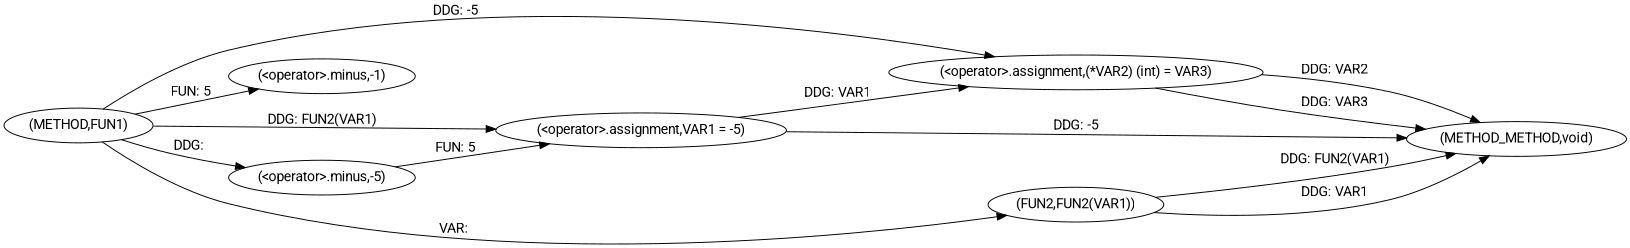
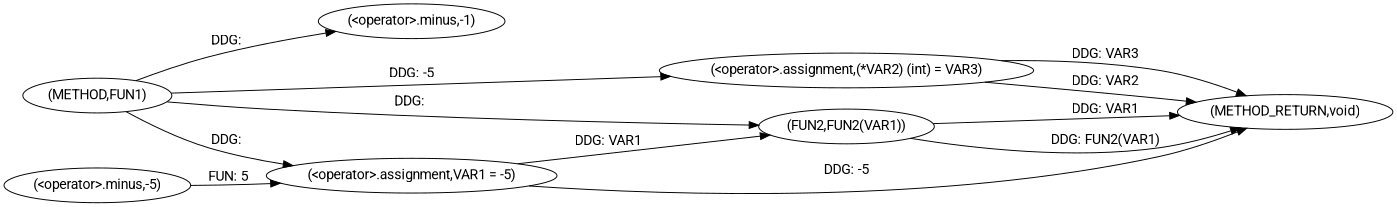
edge "(METHOD,FUN1)" -> "(<operator>.minus,-1)": label "FUN: 5" -> "DDG: "
edge "(<operator>.assignment,VAR1 = -5)" -> "(<operator>.assignment,(*VAR2) (int) = VAR3)": now "(<operator>.assignment,VAR1 = -5)" -> "(FUN2,FUN2(VAR1))"
edge "(METHOD,FUN1)" -> "(<operator>.assignment,VAR1 = -5)": label "DDG: FUN2(VAR1)" -> "DDG: "
node "(METHOD_METHOD,void)": label "(METHOD_METHOD,void)" -> "(METHOD_RETURN,void)"
edge "(METHOD,FUN1)" -> "(<operator>.minus,-5)": removed, label "DDG:"
edge "(METHOD,FUN1)" -> "(FUN2,FUN2(VAR1))": label "VAR: " -> "DDG: "
